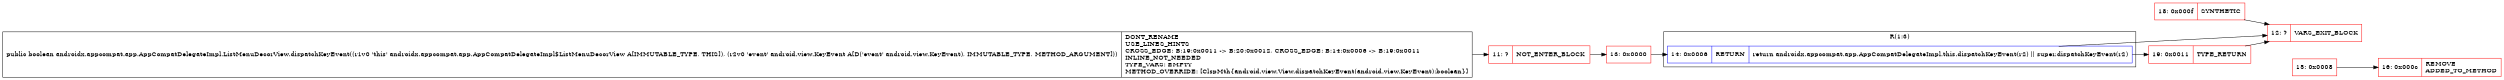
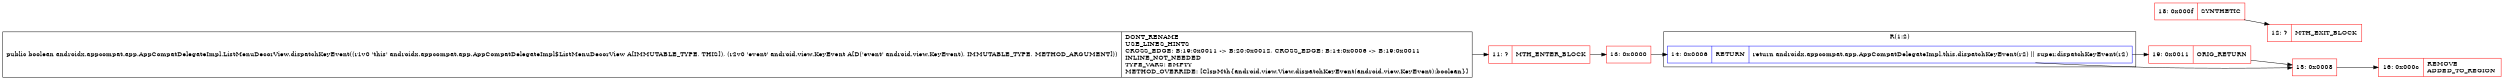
node "12: ?": text "VARS_EXIT_BLOCK" -> "MTH_EXIT_BLOCK"
cluster "R(1:3)": label "R(1:3)" -> "R(1:2)"
edge "14: 0x0006" -> "12: ?": now "14: 0x0006" -> "15: 0x0008"
edge "19: 0x0011" -> "12: ?": now "19: 0x0011" -> "15: 0x0008"
node "11: ?": text "NOT_ENTER_BLOCK" -> "MTH_ENTER_BLOCK"
node "19: 0x0011": text "TYPE_RETURN" -> "ORIG_RETURN"
node "16: 0x000c": text "ADDED_TO_METHOD" -> "ADDED_TO_REGION"
